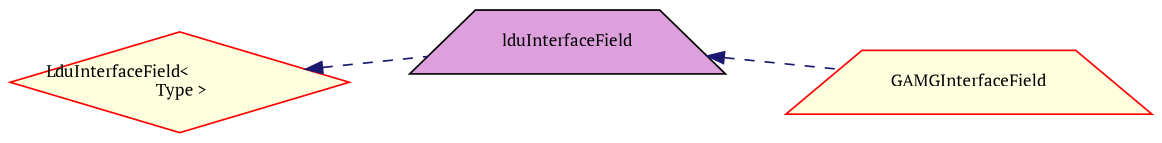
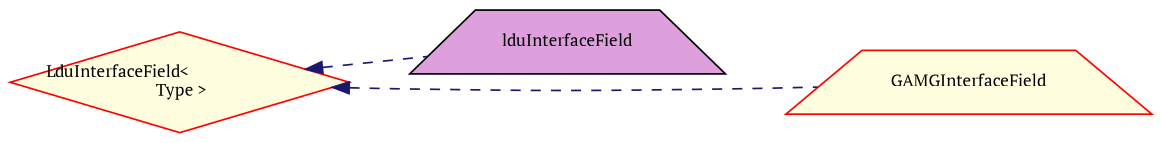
edge "GAMGInterfaceField" -> "lduInterfaceField": now "GAMGInterfaceField" -> "LduInterfaceField< Type >"
